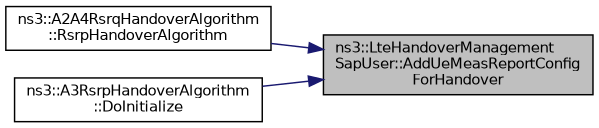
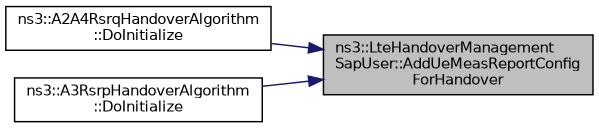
node "ns3::A2A4RsrqHandoverAlgorithm ::RsrpHandoverAlgorithm": label "ns3::A2A4RsrqHandoverAlgorithm ::RsrpHandoverAlgorithm" -> "ns3::A2A4RsrqHandoverAlgorithm ::DoInitialize"
